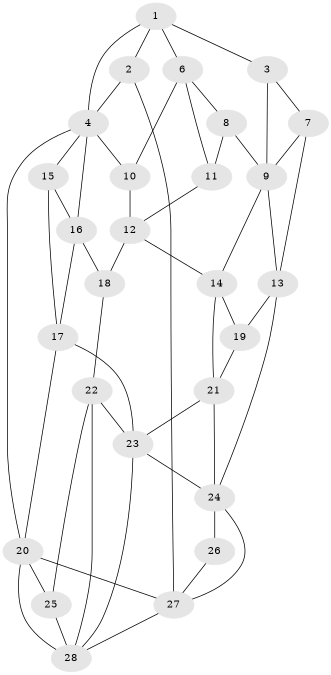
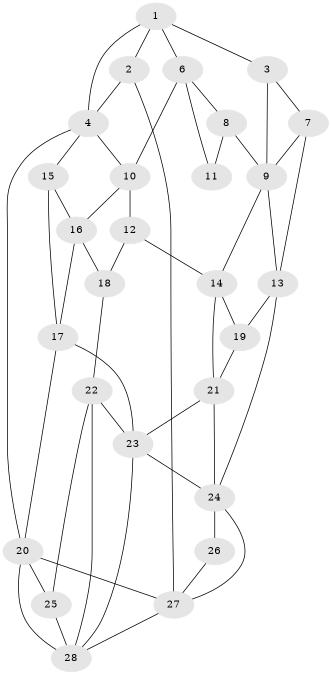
edge "4" -- "16": now "10" -- "16"
edge "11" -- "12": removed
